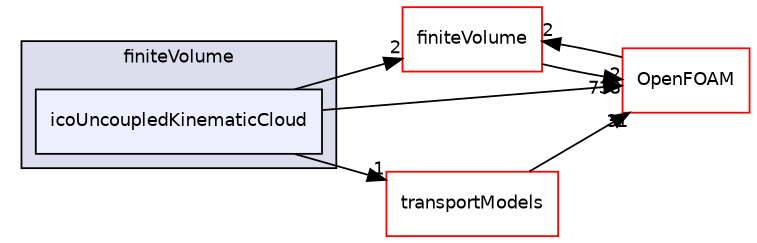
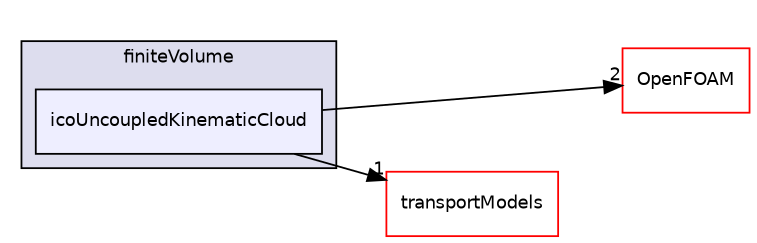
node "finiteVolume": removed
edge "transportModels" -> "OpenFOAM": removed
